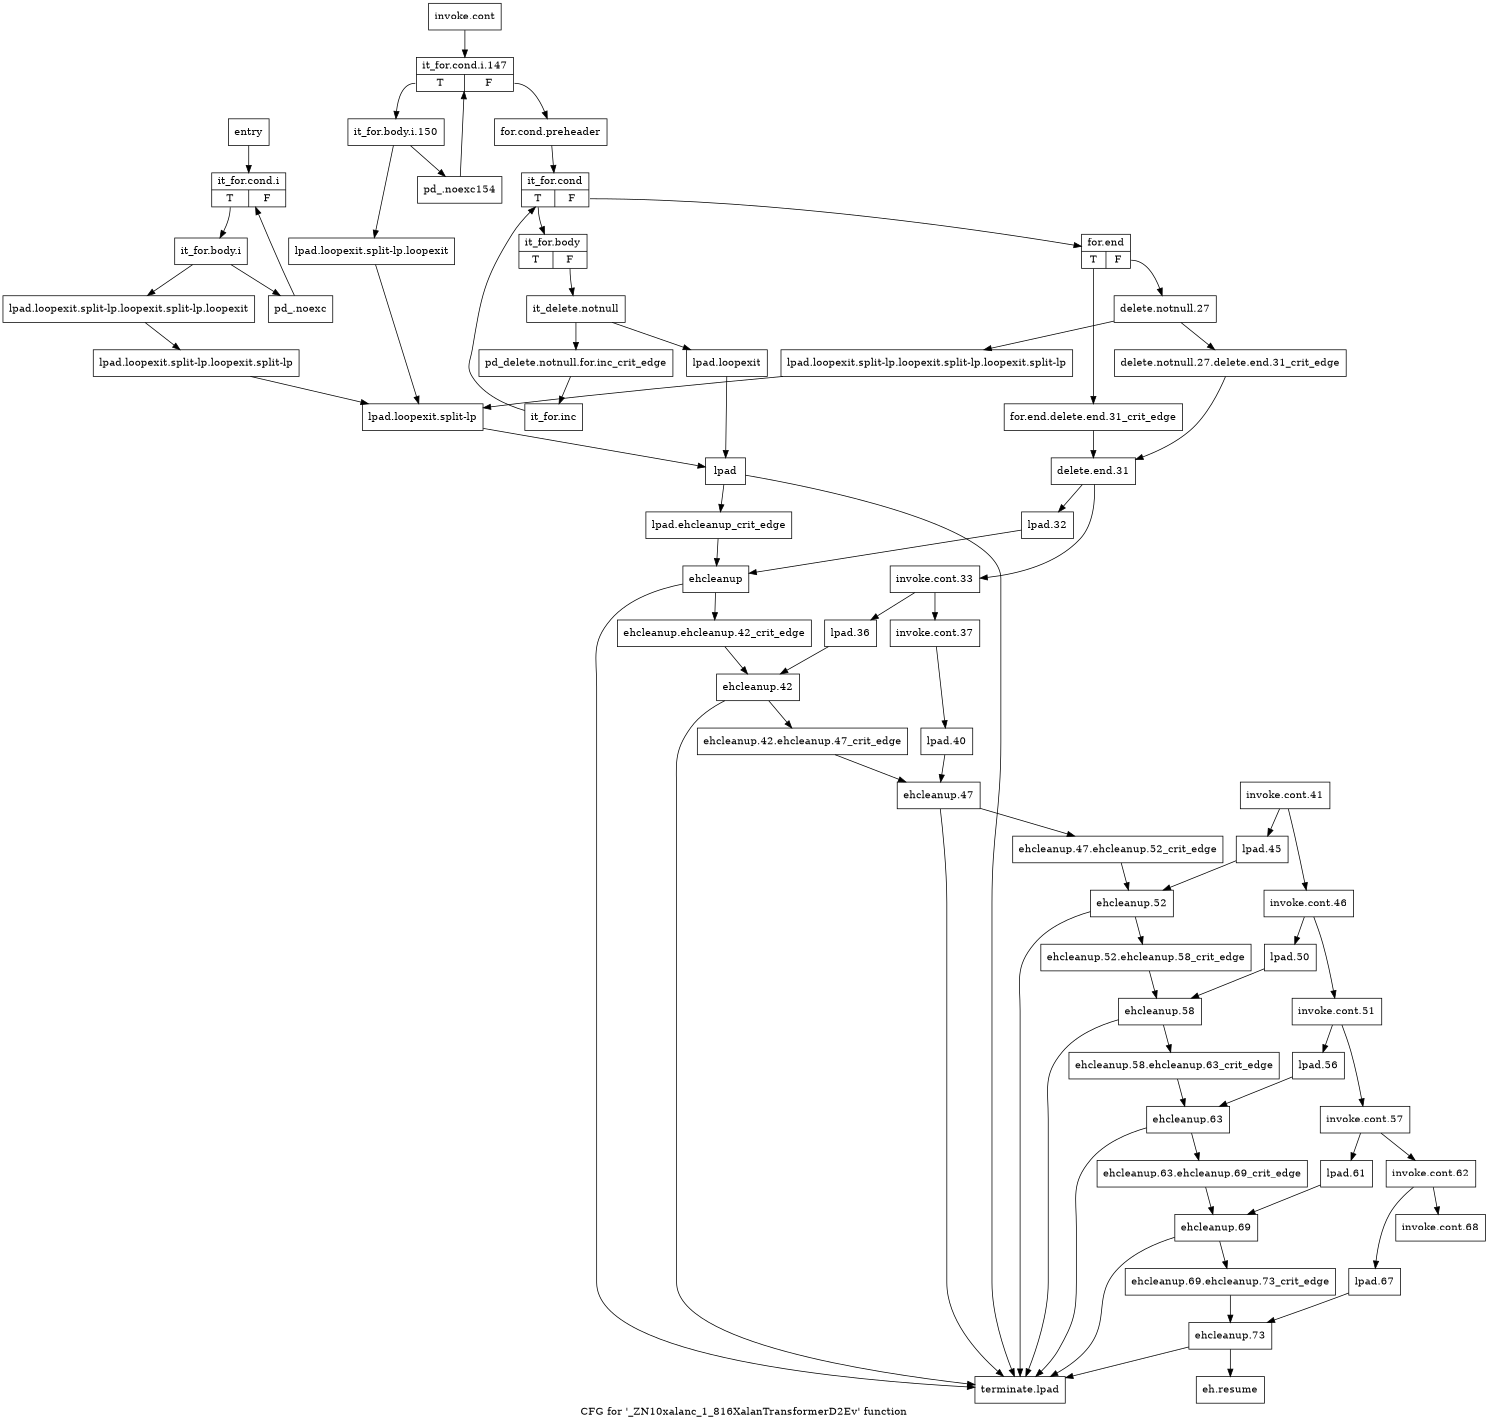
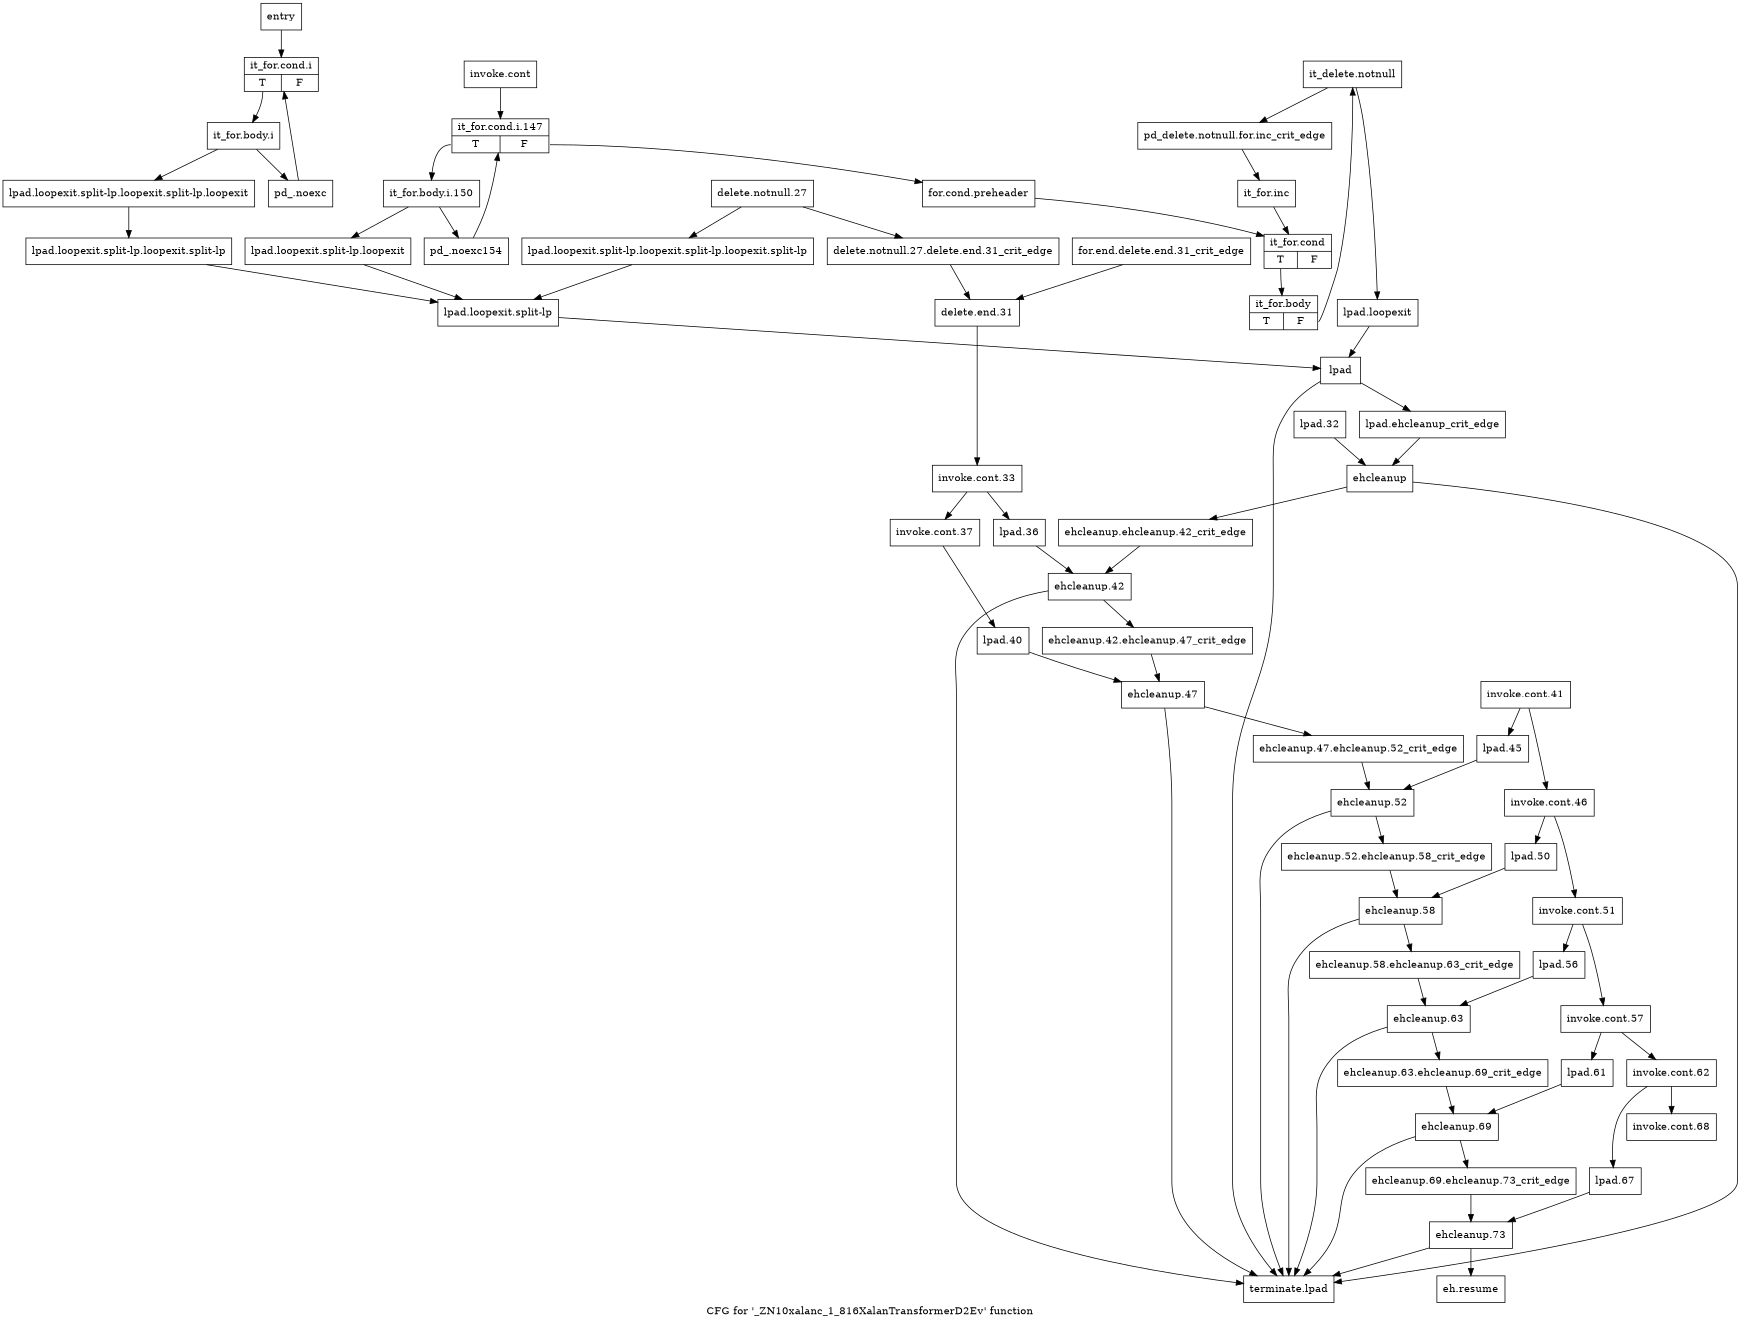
node "for.end": removed
edge "delete.end.31" -> "lpad.32": removed
